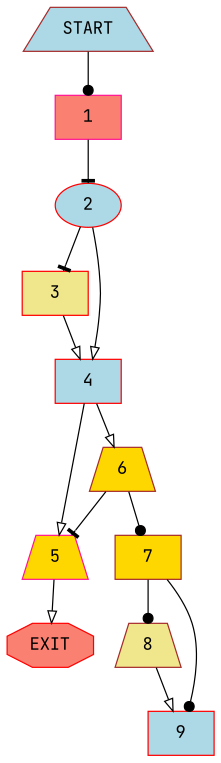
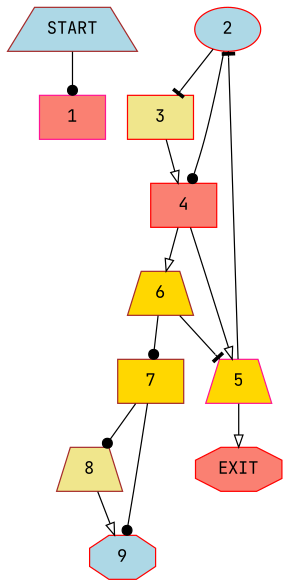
edge "1" -> "2": now "5" -> "2"
edge "2" -> "4": arrowhead onormal -> dot
node "4": fillcolor lightblue -> salmon
node "9": shape box -> octagon
